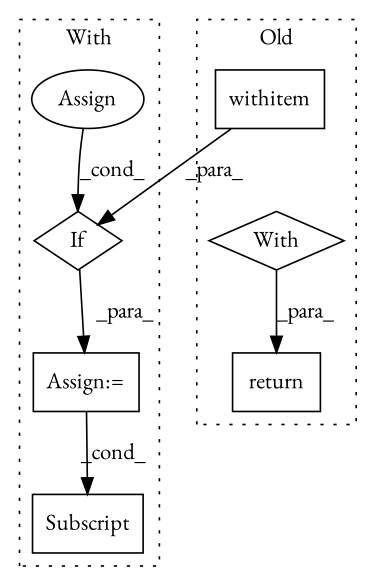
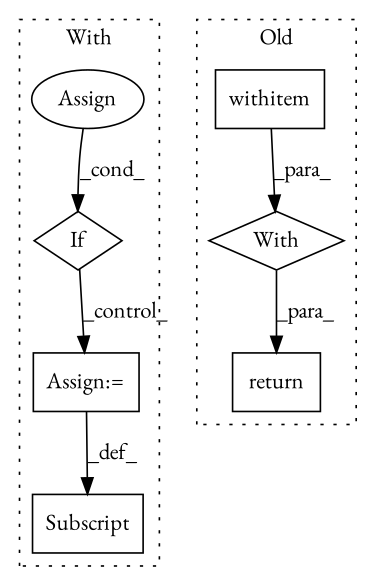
edge "withitem" -> "If": now "withitem" -> "With"
edge "If" -> "Assign:=": label "_para_" -> "_control_"
edge "Assign:=" -> "Subscript": label "_cond_" -> "_def_"
